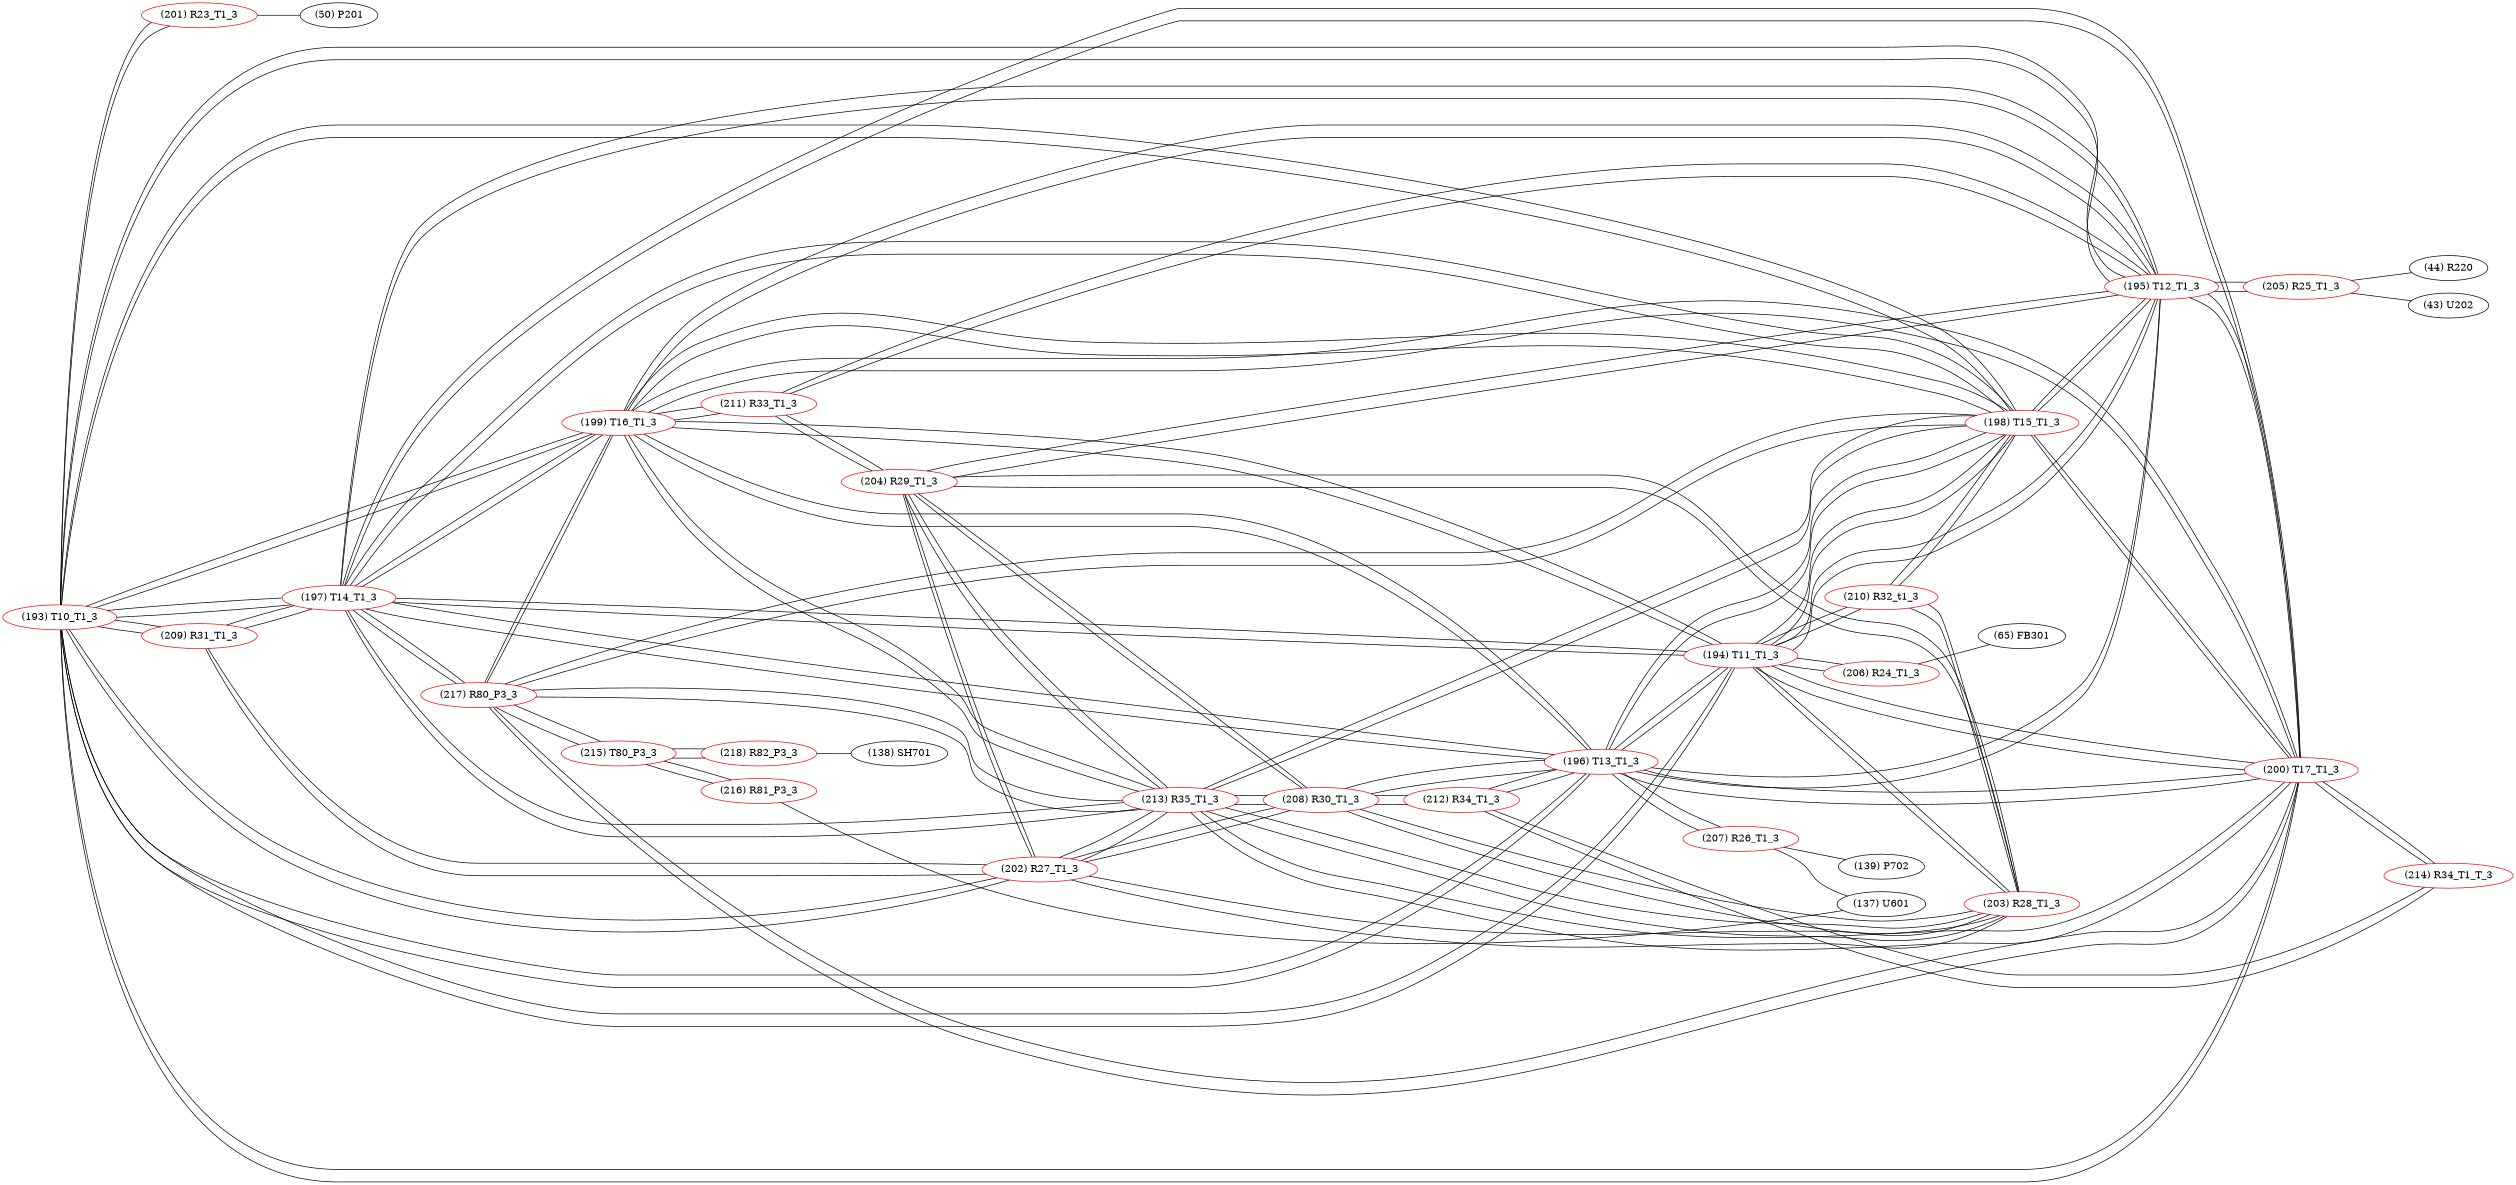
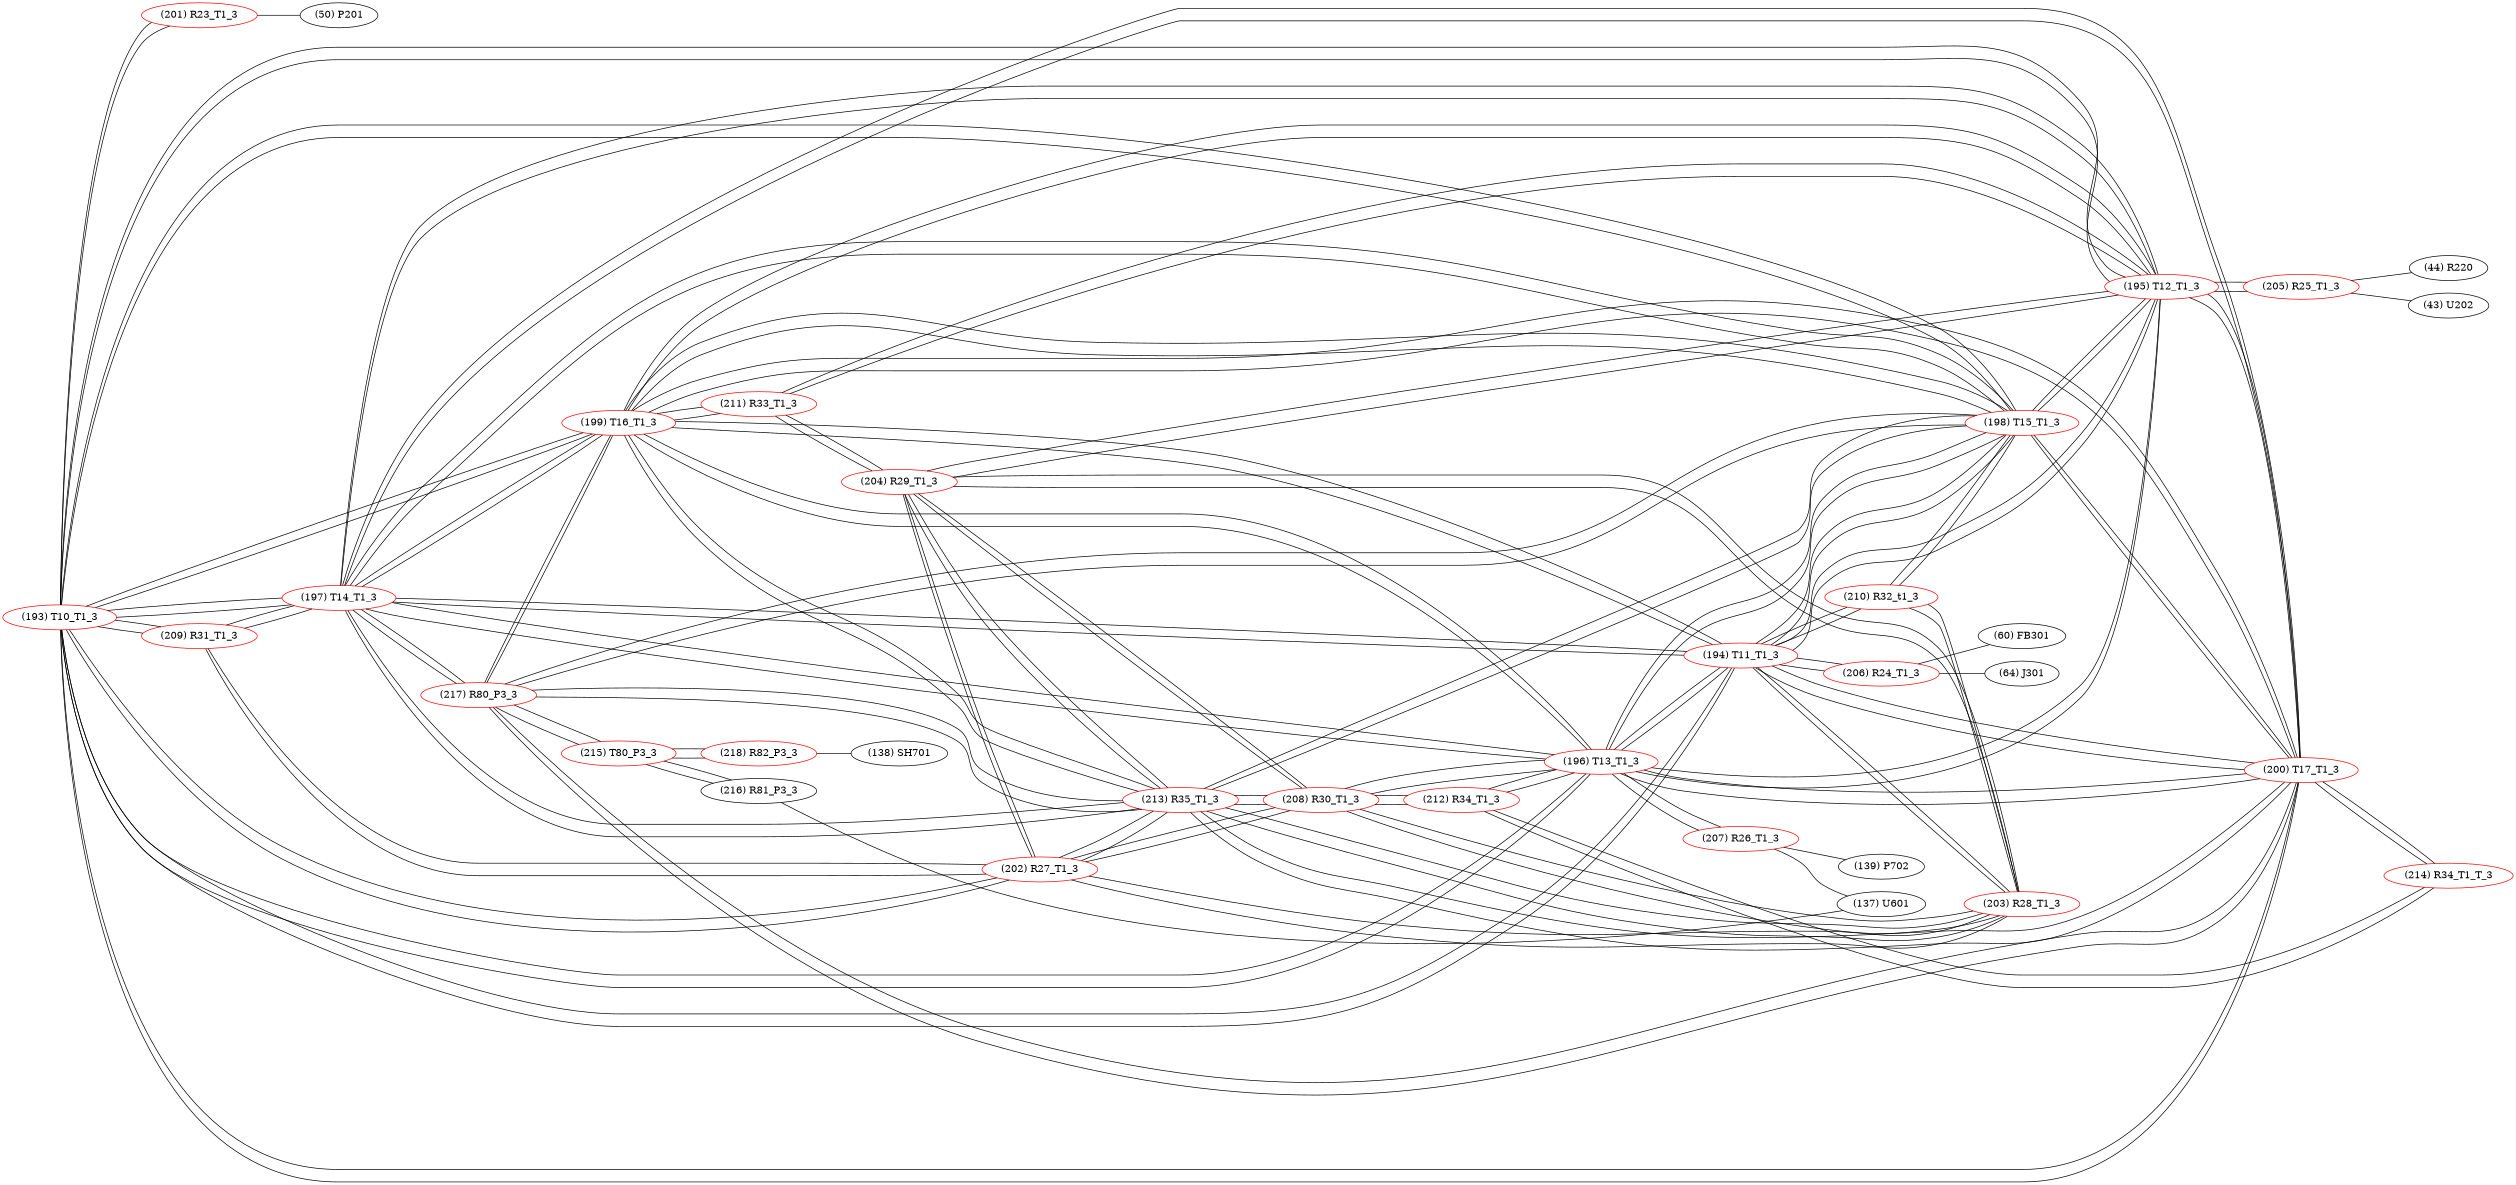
node "(65) FB301": label "(65) FB301" -> "(60) FB301"
node "(64) J301": added
node "(216) R81_P3_3": color red -> black
